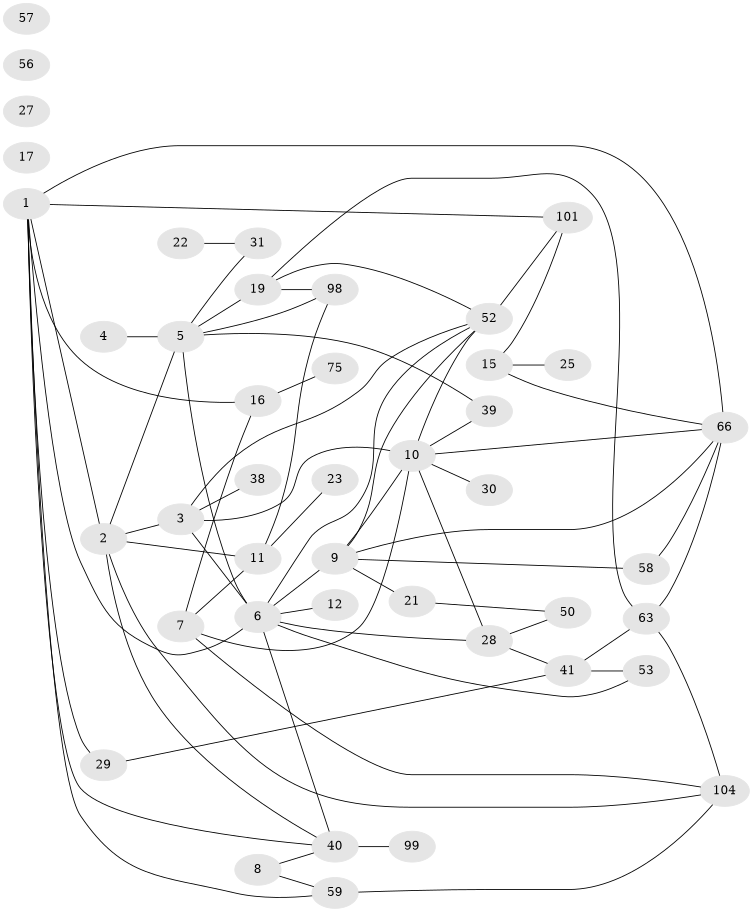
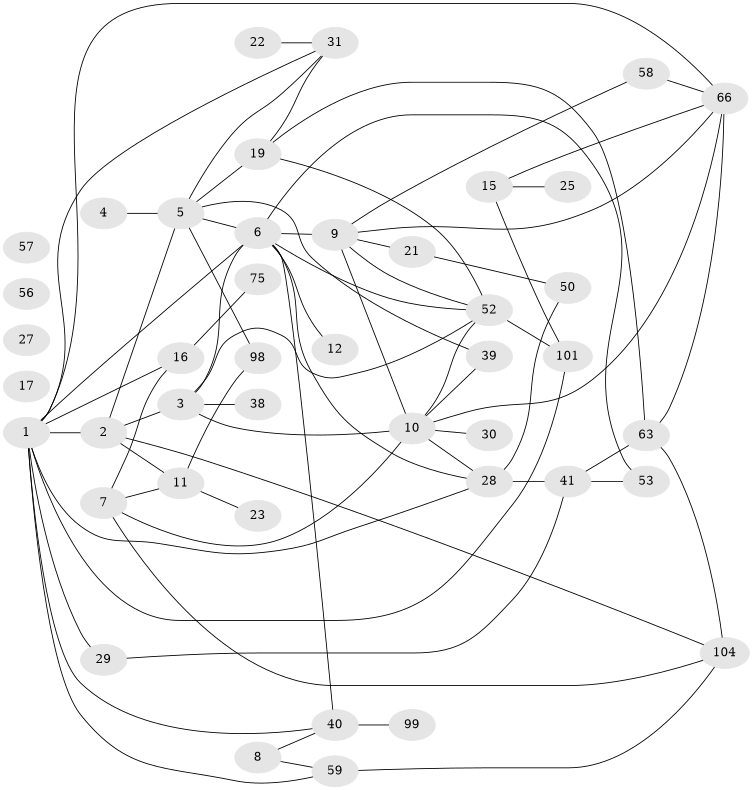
edge "31" -- "1": added
edge "19" -- "98": now "19" -- "31"
edge "1" -- "28": added
edge "2" -- "40": removed
